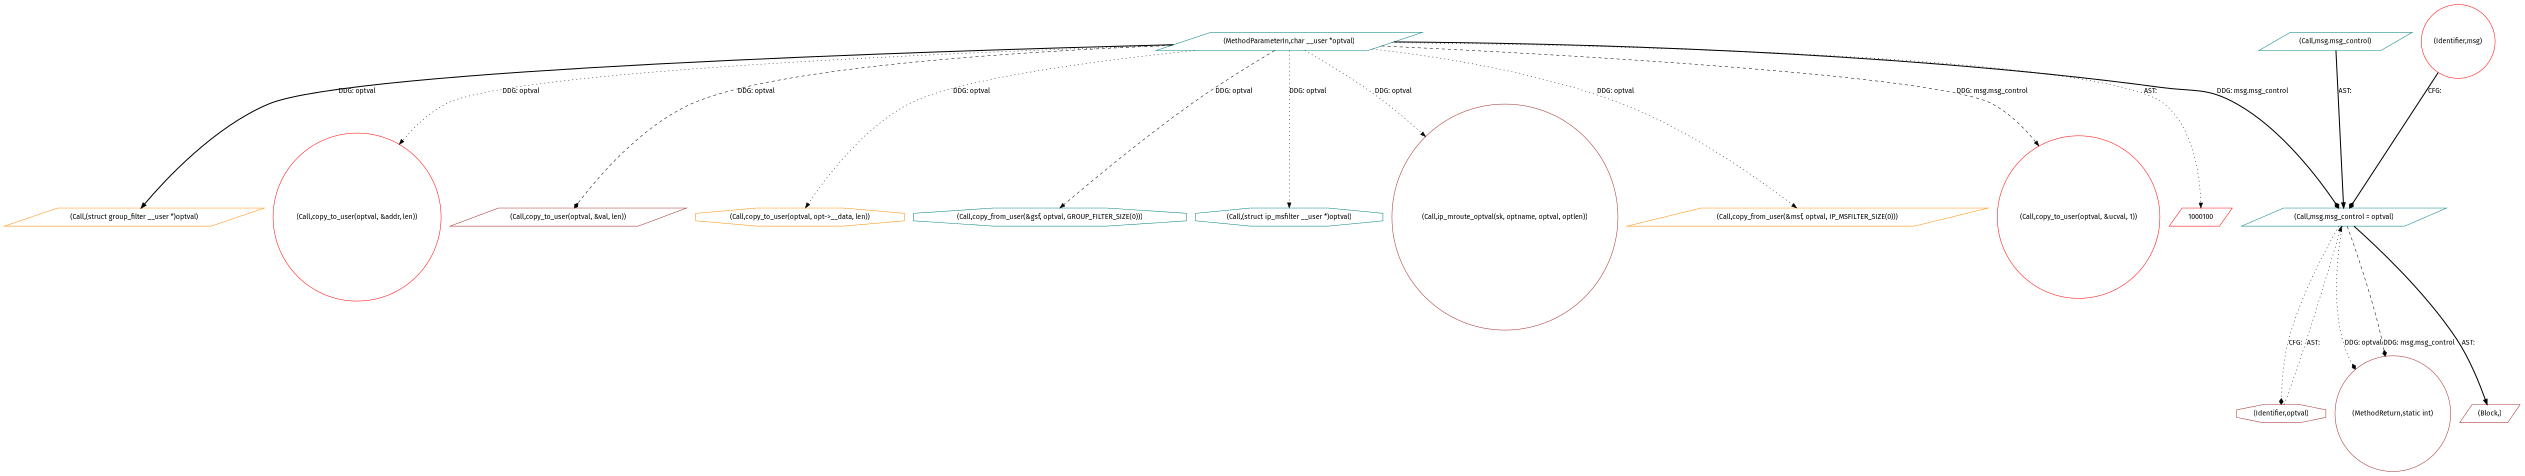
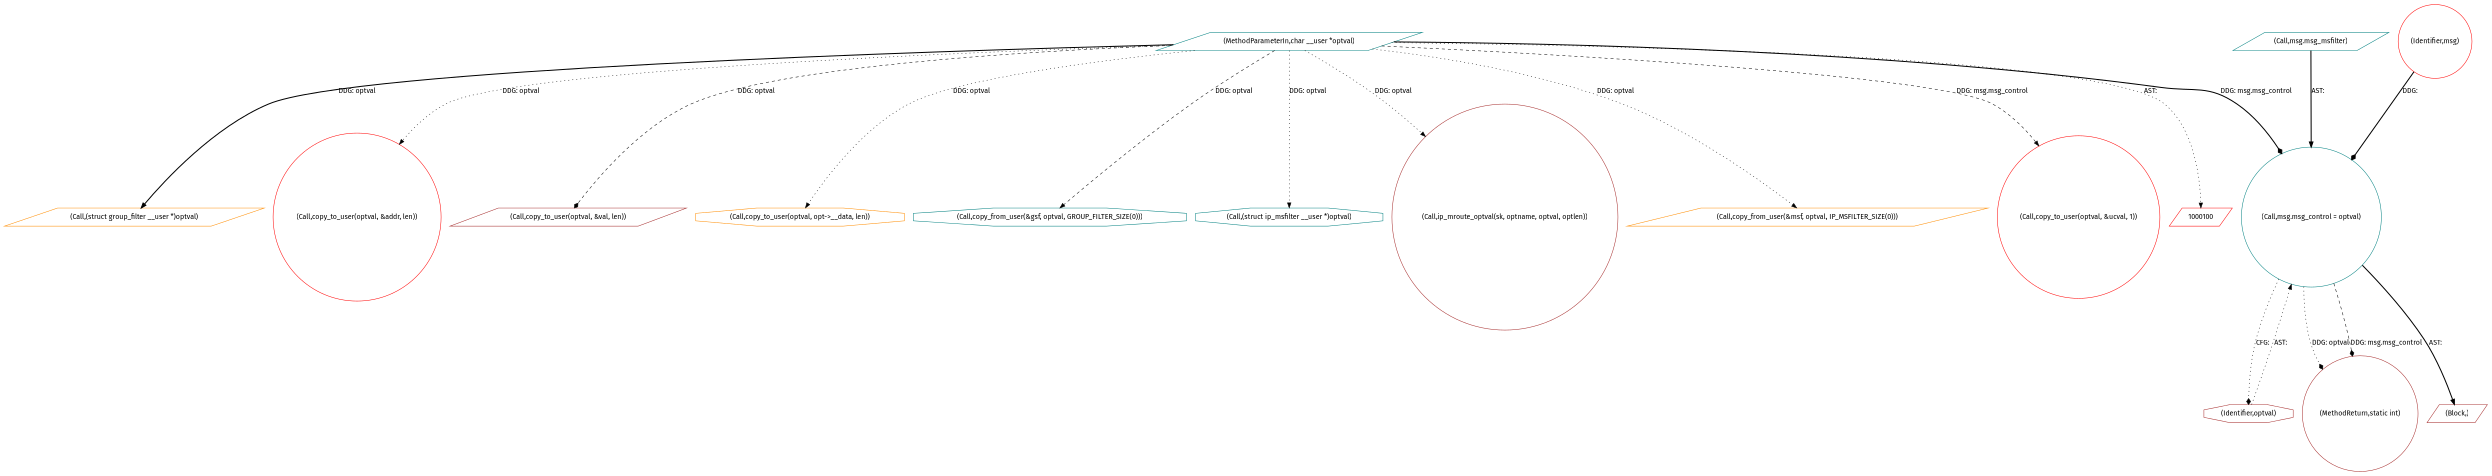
node "(Call,msg.msg_control)": label "(Call,msg.msg_control)" -> "(Call,msg.msg_msfilter)"
edge "(Identifier,msg)" -> "(Call,msg.msg_control = optval)": label "CFG: " -> "DDG: "
node "(Call,msg.msg_control = optval)": shape parallelogram -> circle
